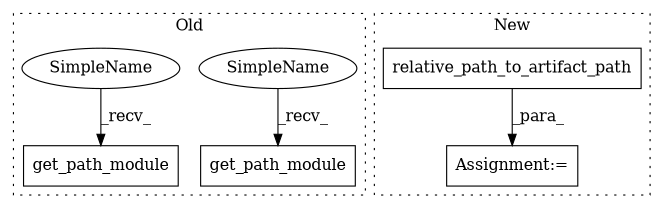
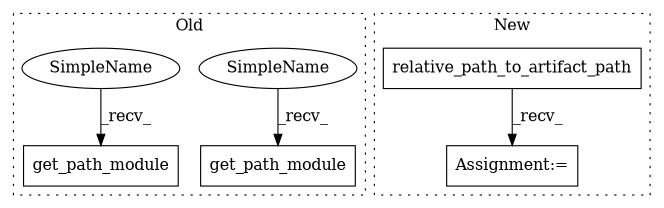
edge "relative_path_to_artifact_path" -> "Assignment:=": label "_para_" -> "_recv_"
